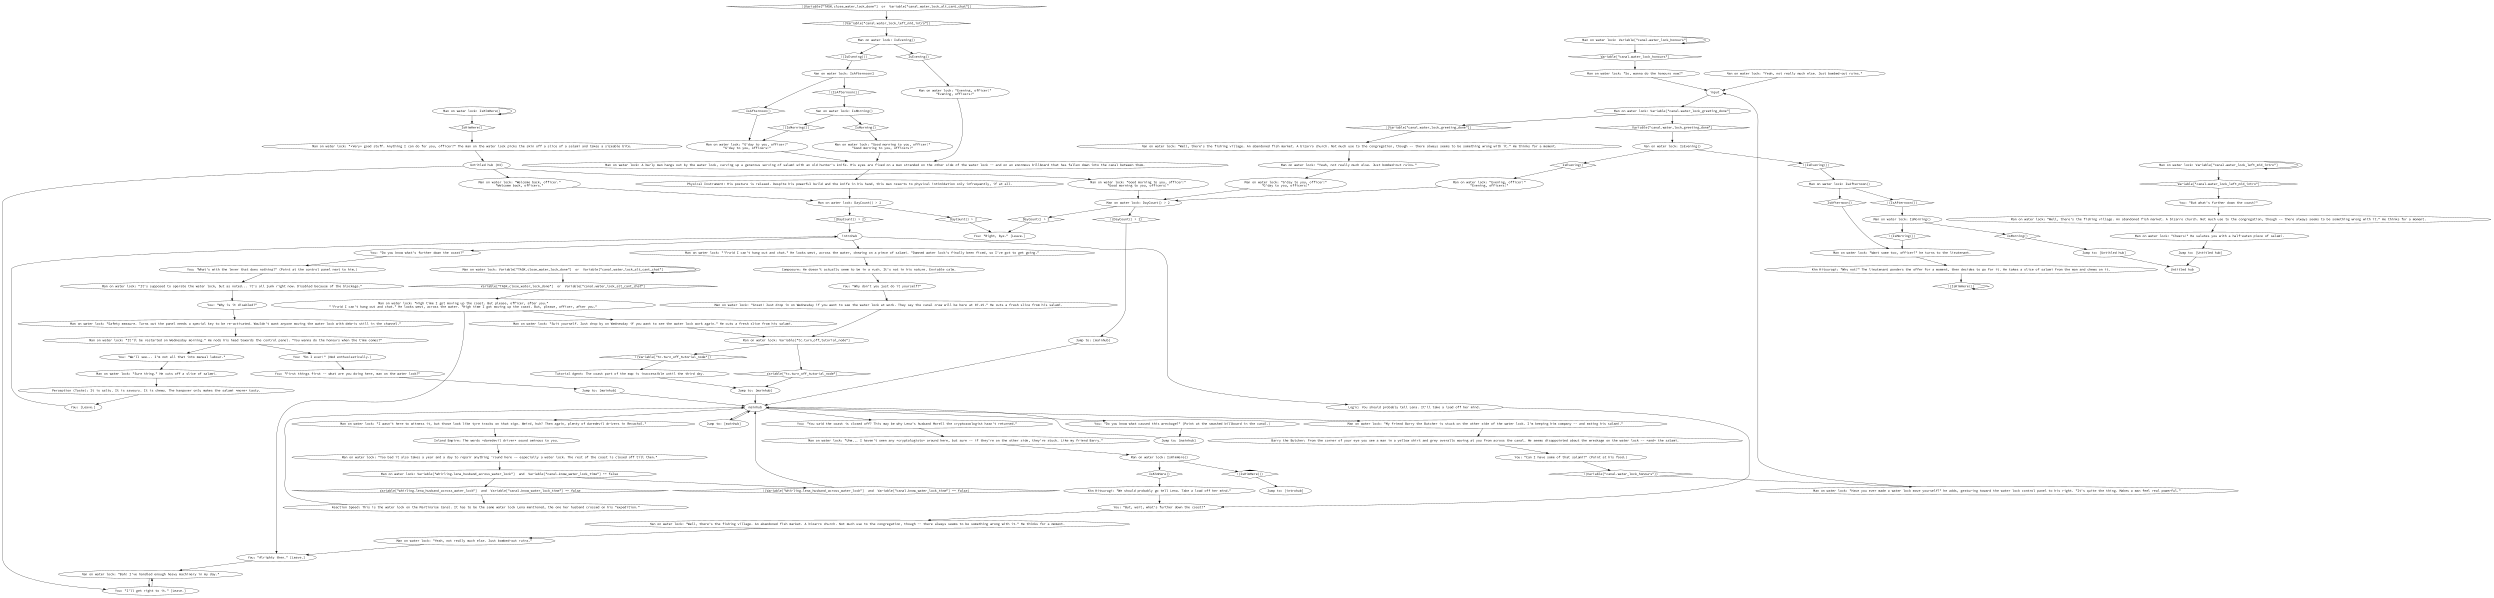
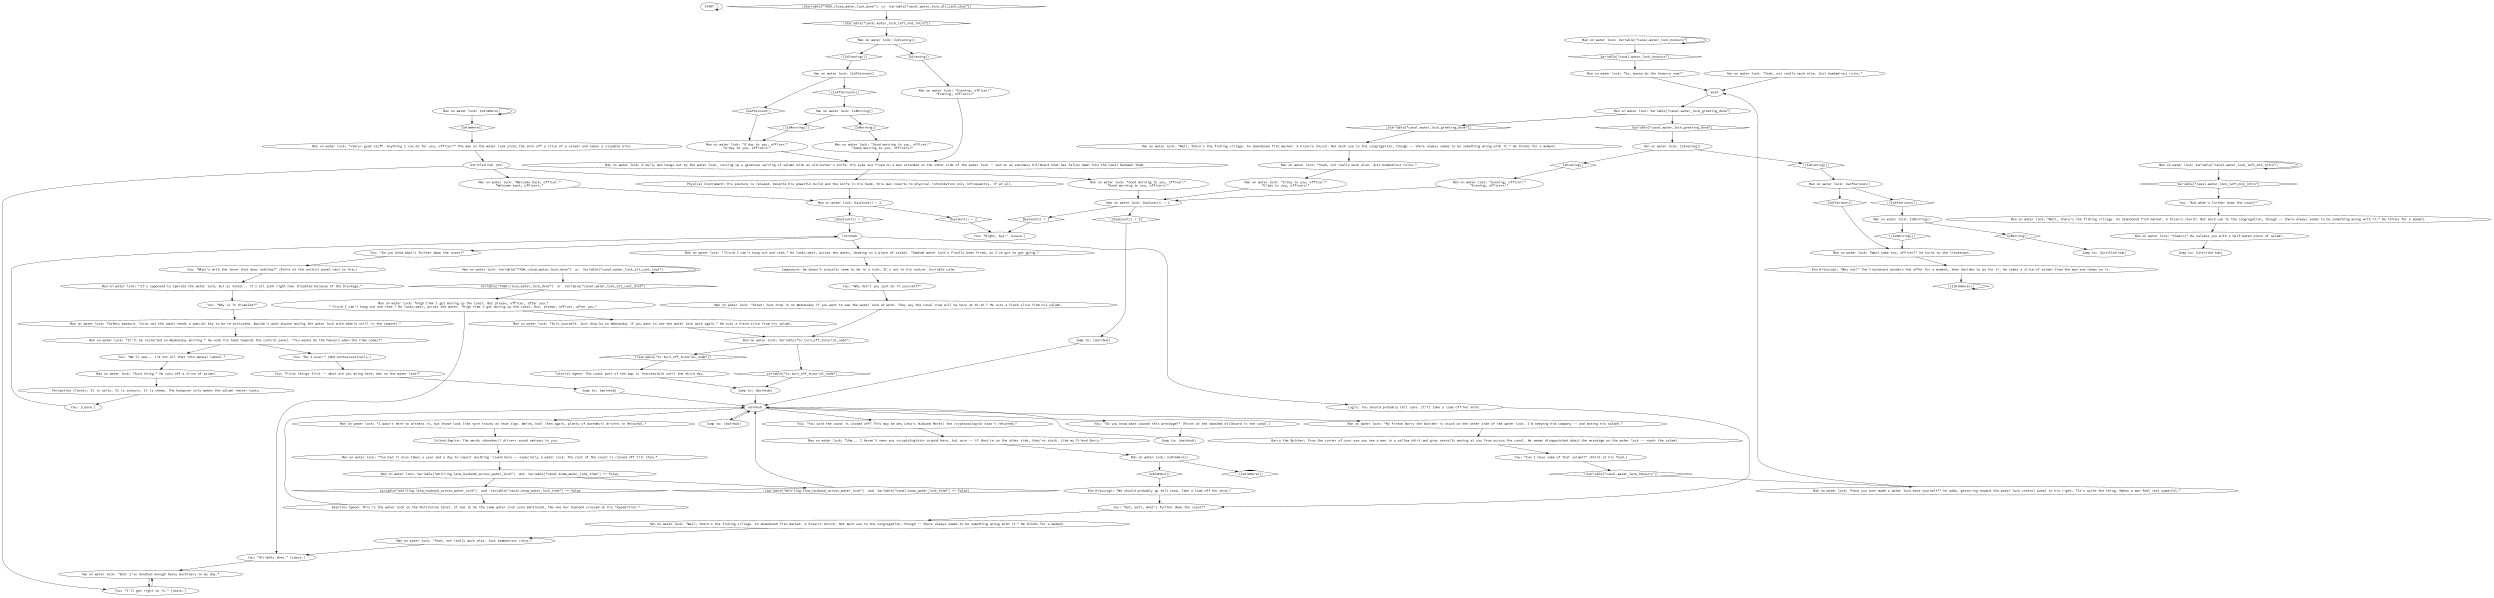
node "START": added
node "input": label "input" -> "want"
node "Untitled hub": removed
node "Jump to: [introhub]": removed
